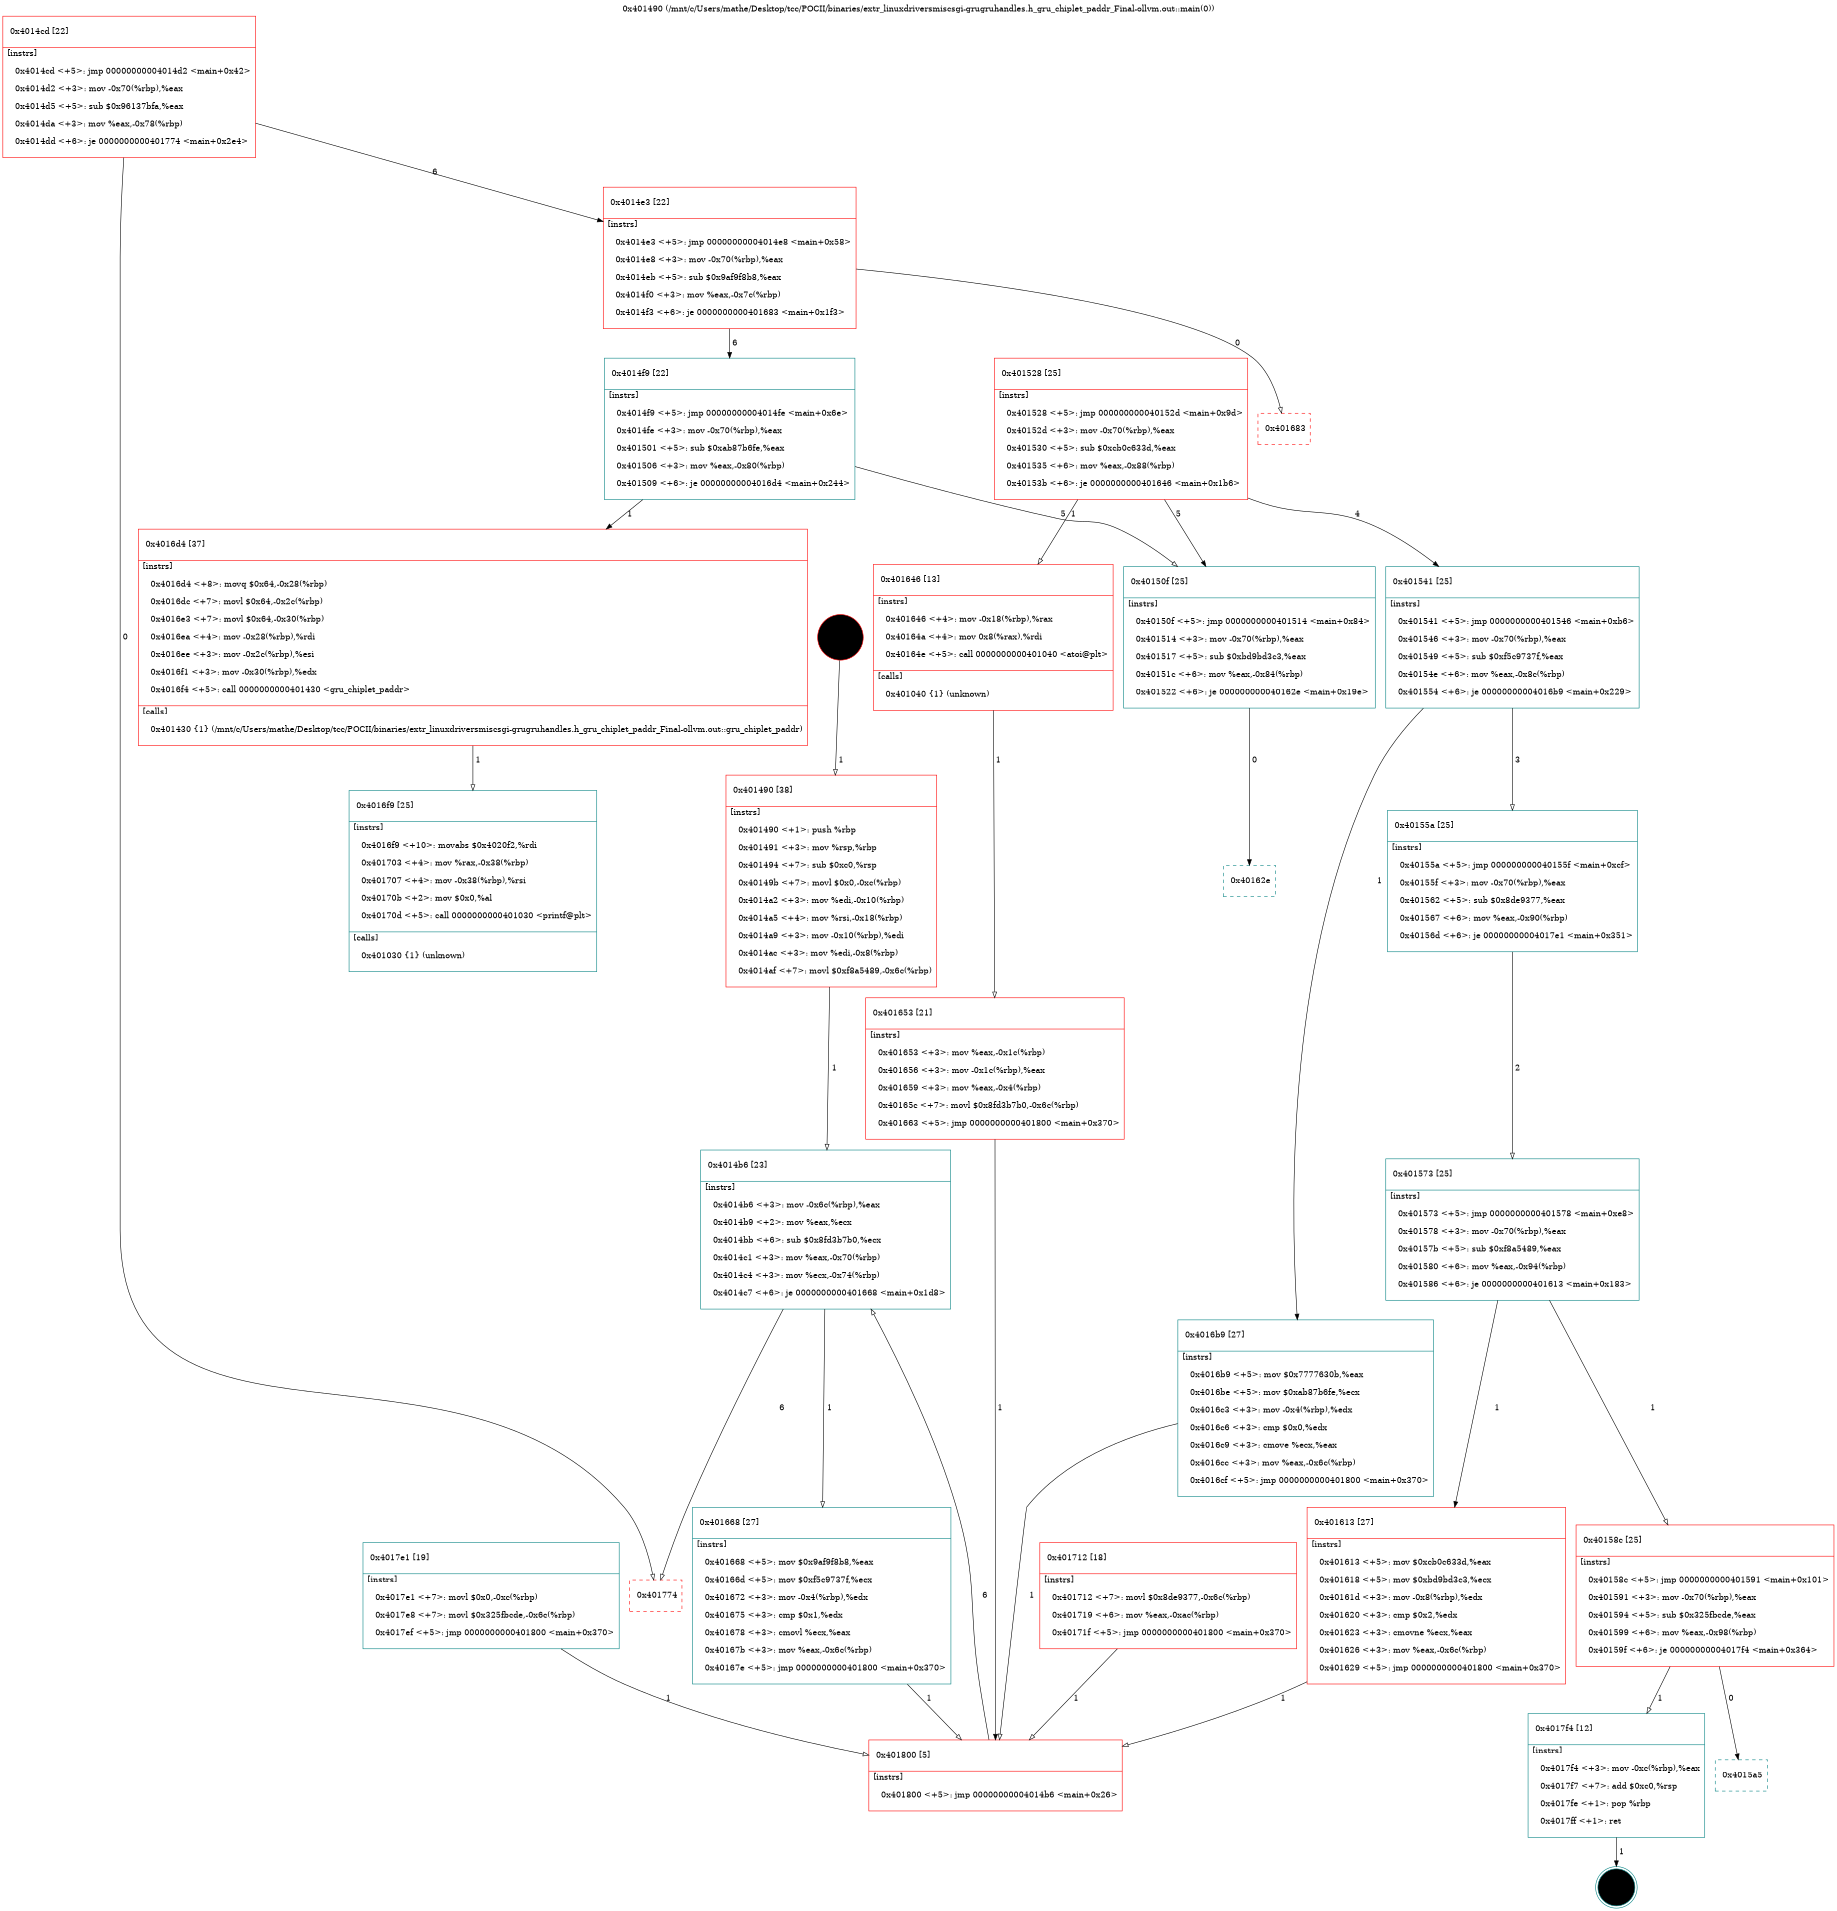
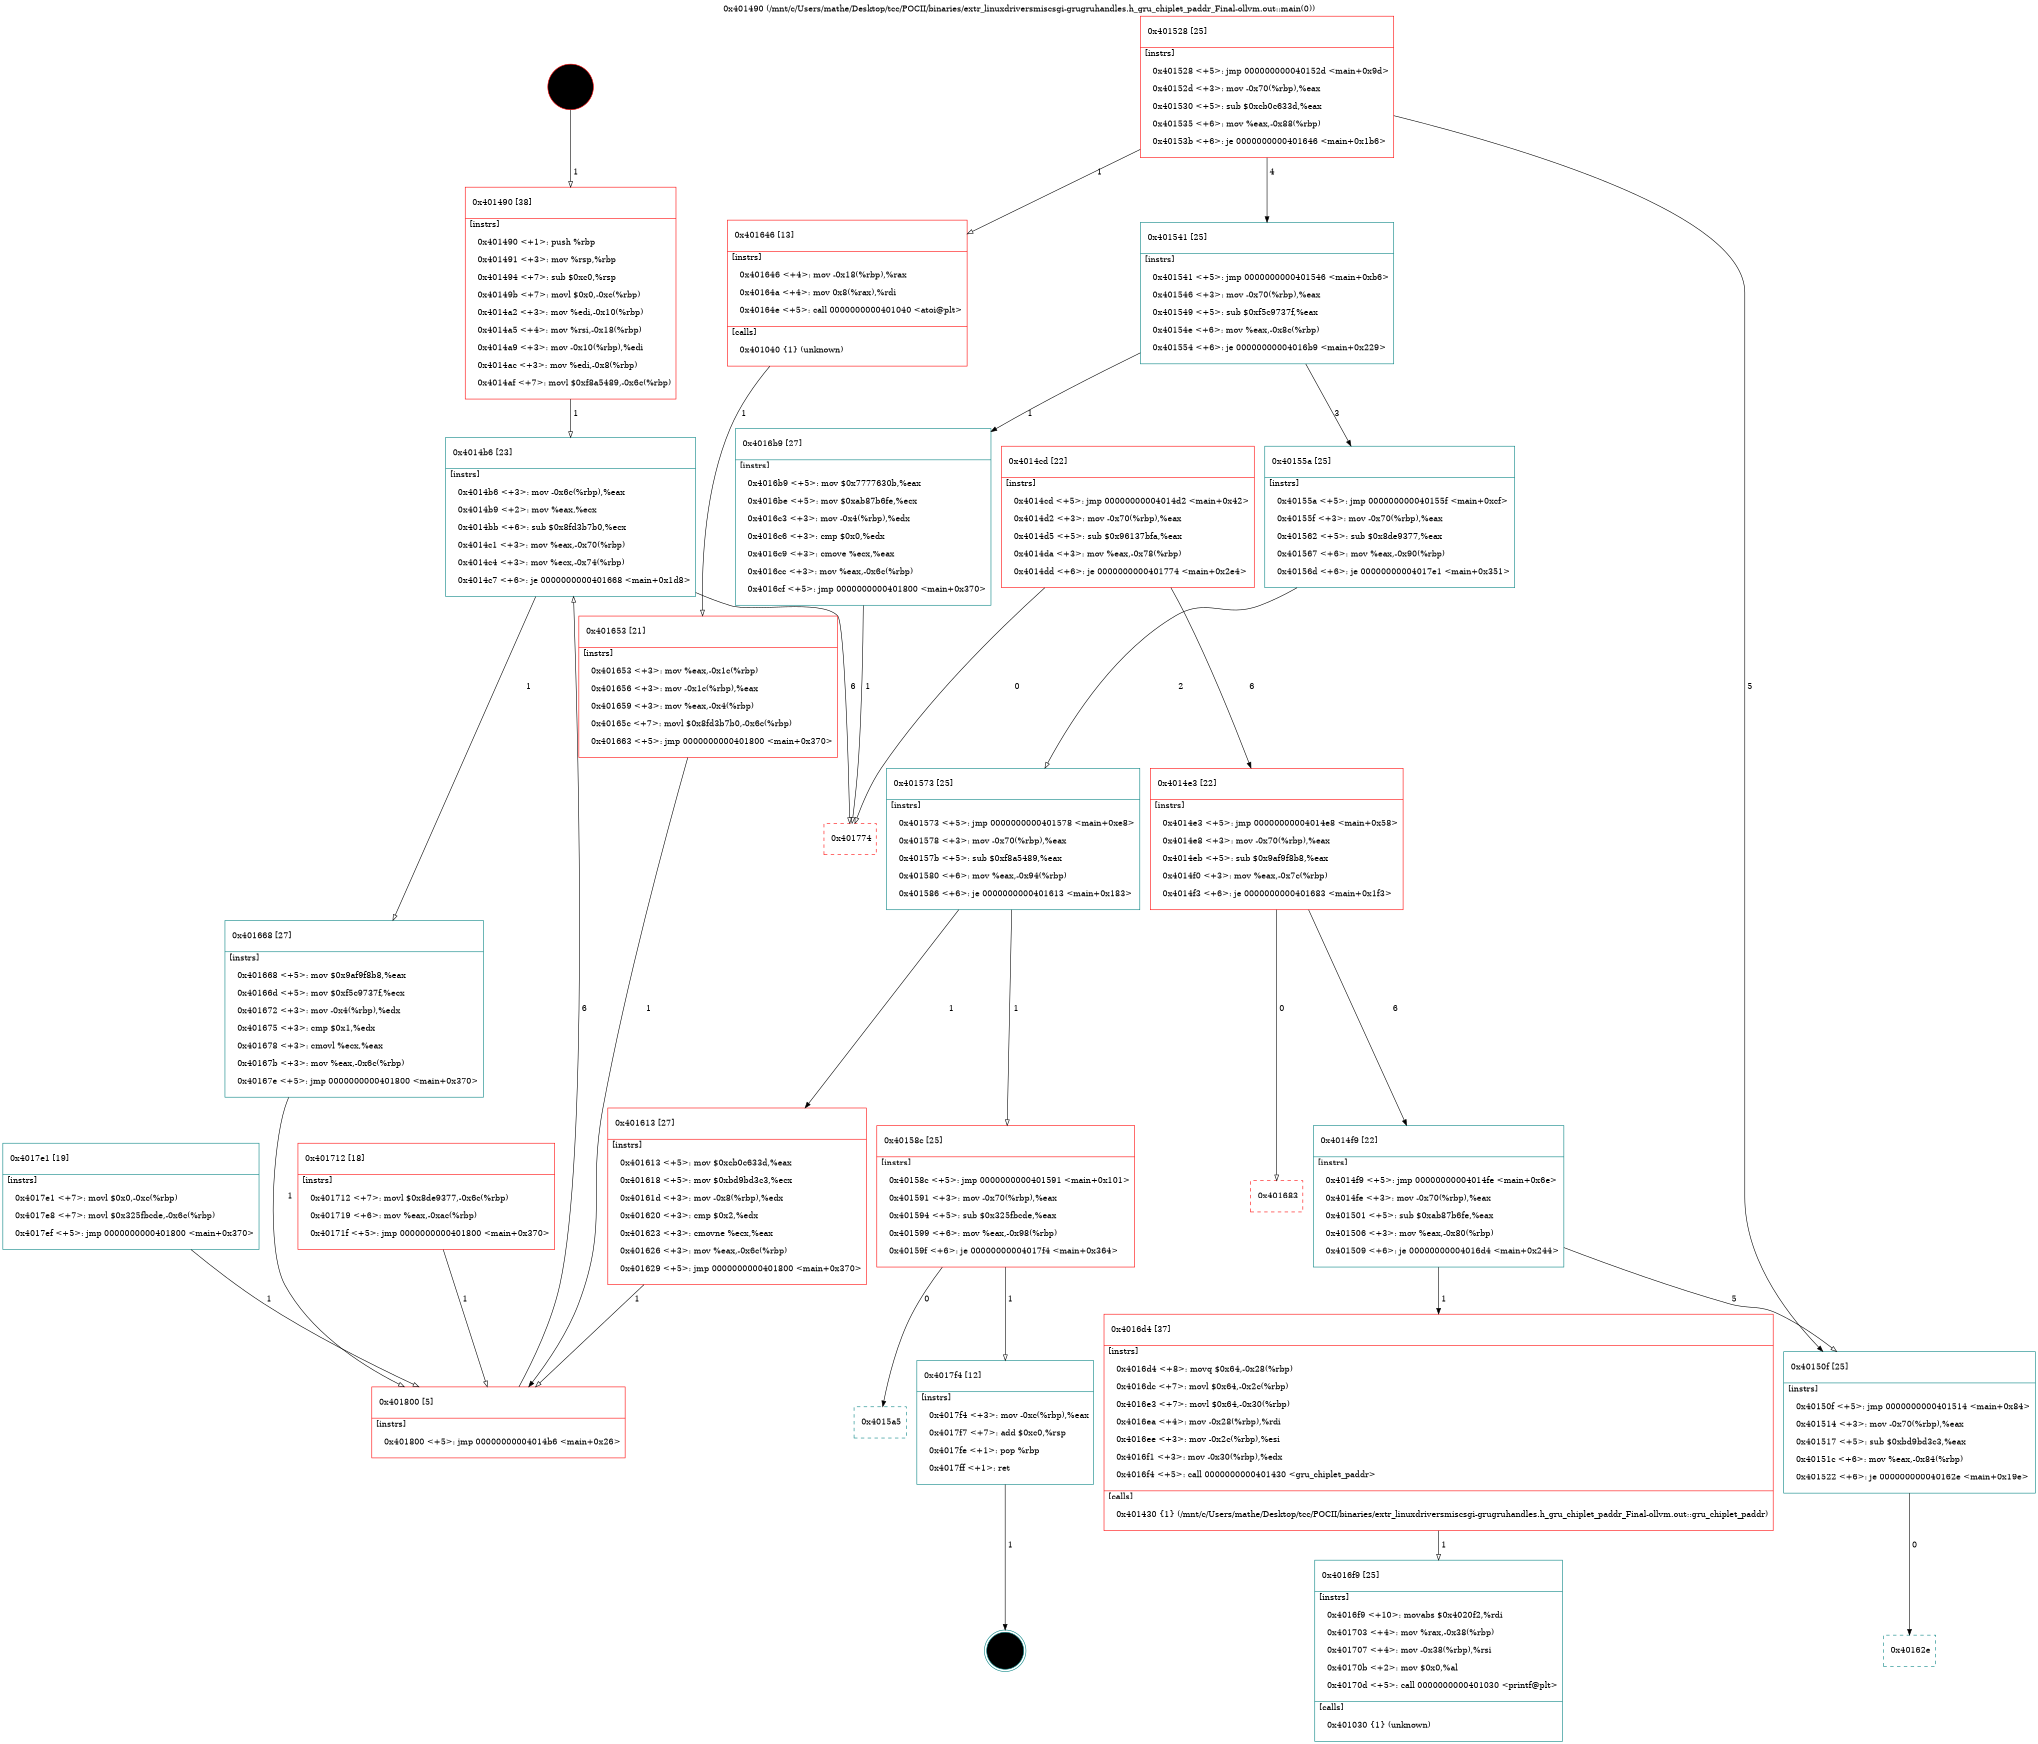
edge "0x401541 [25]" -> "0x40155a [25]": arrowhead onormal -> normal
edge "0x4016b9 [27]" -> "0x401800 [5]": now "0x4016b9 [27]" -> "0x401774"
